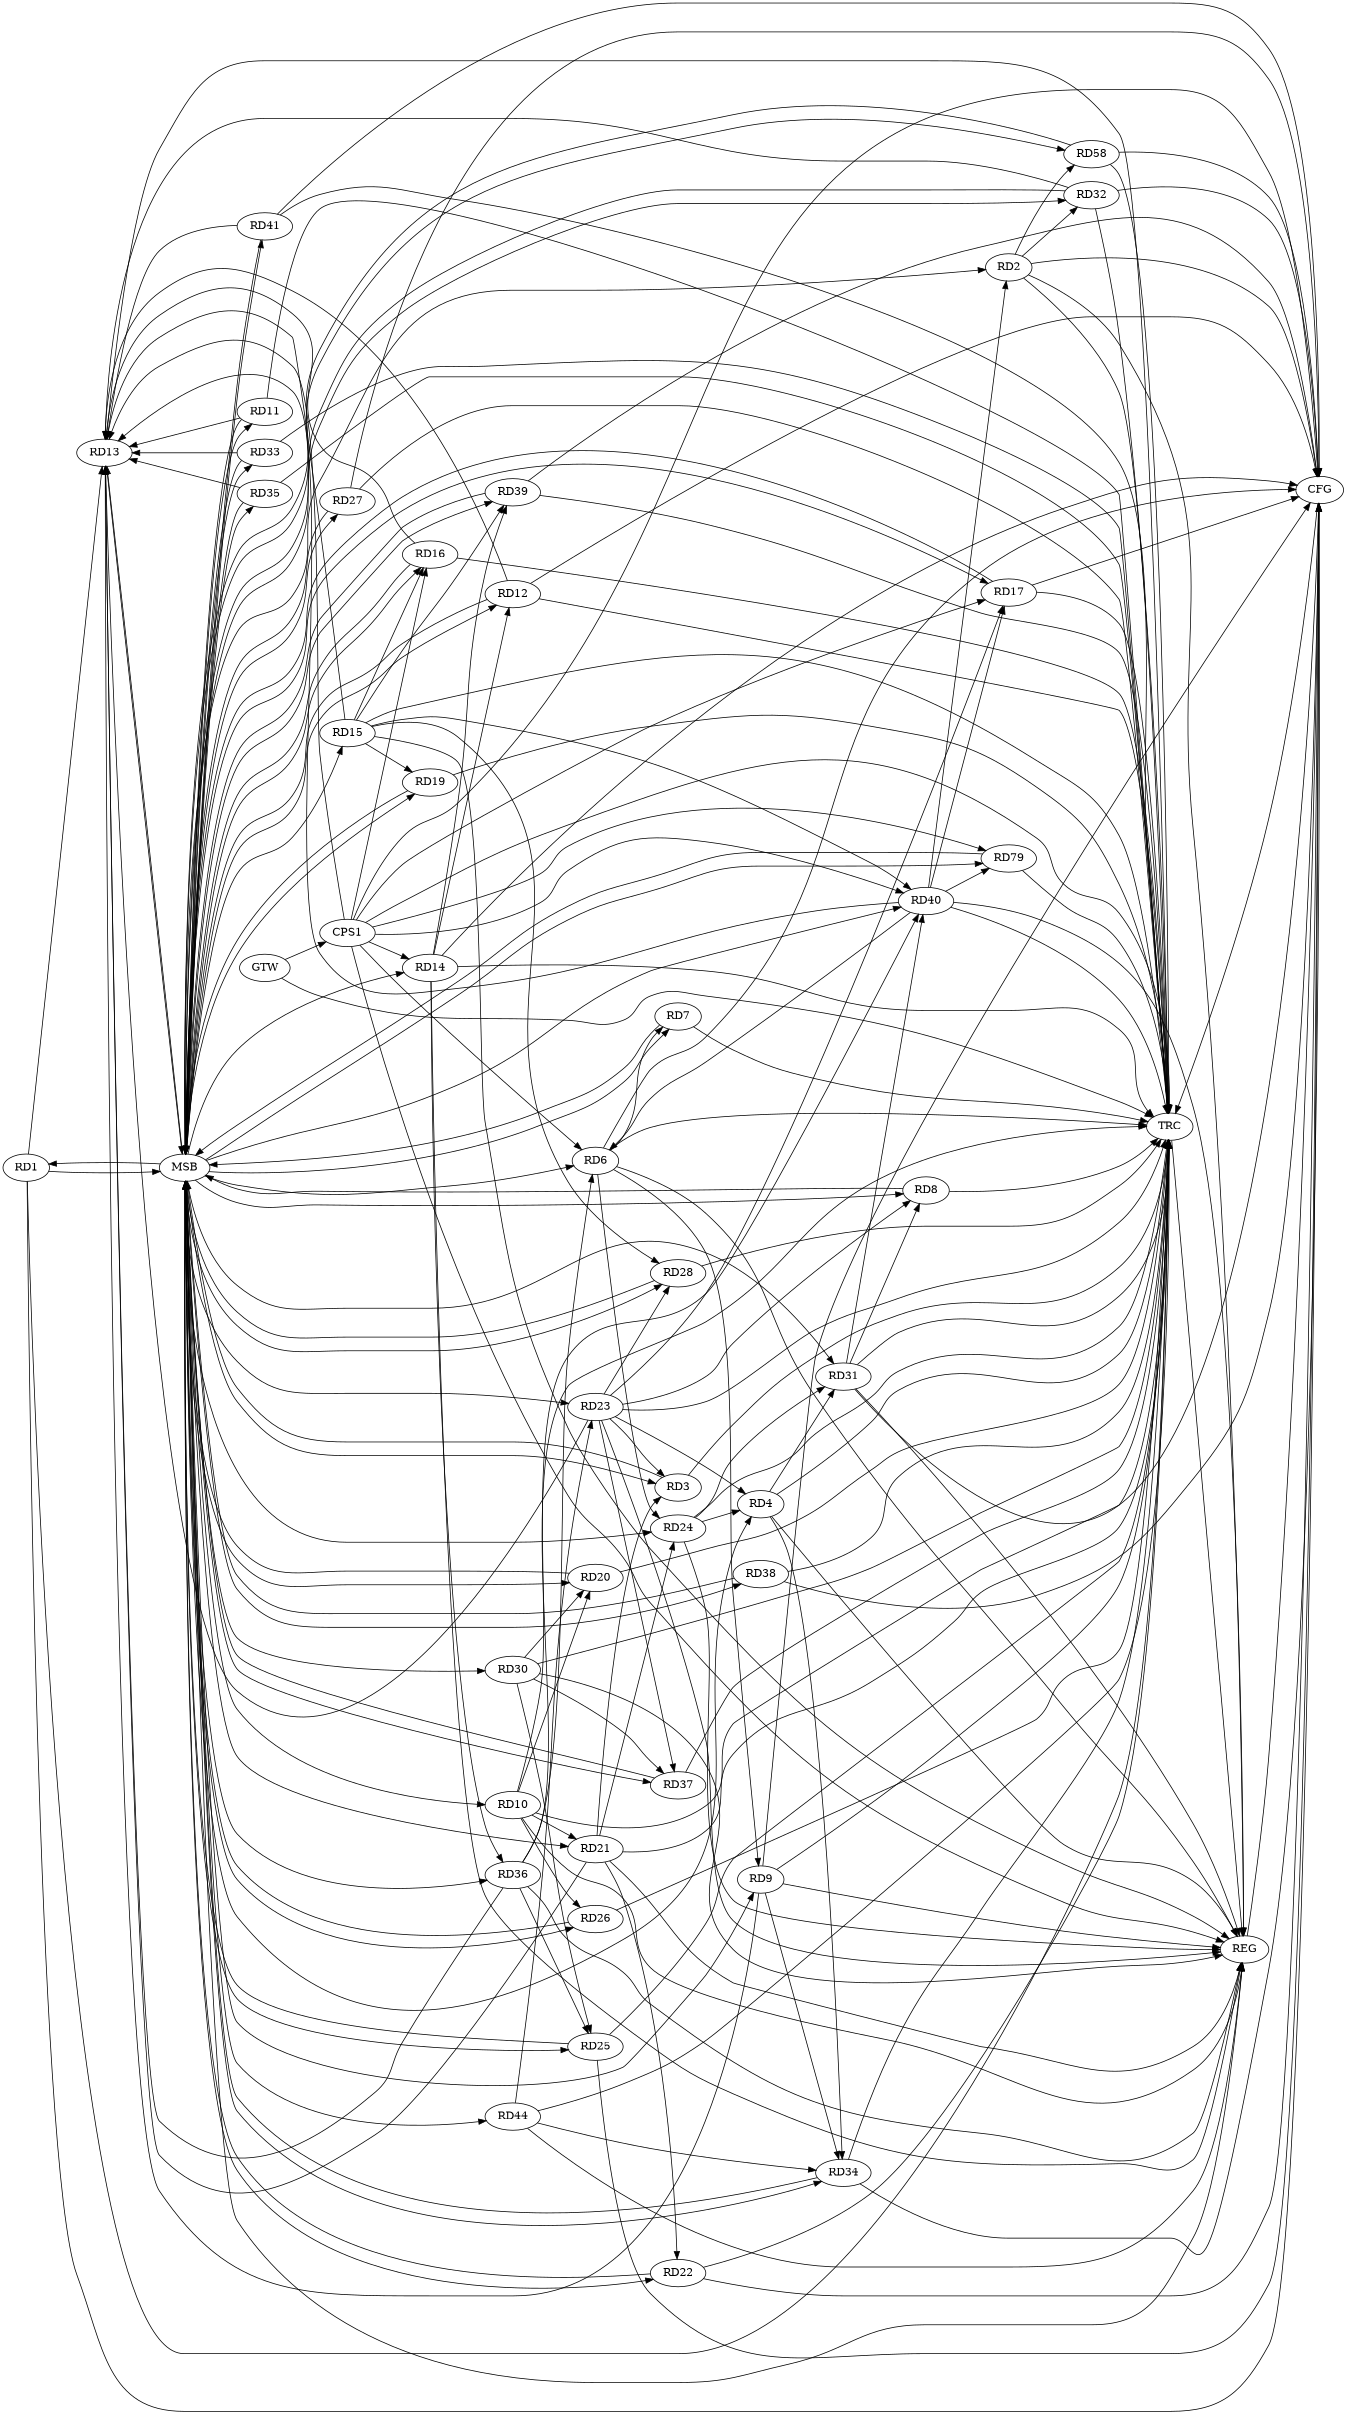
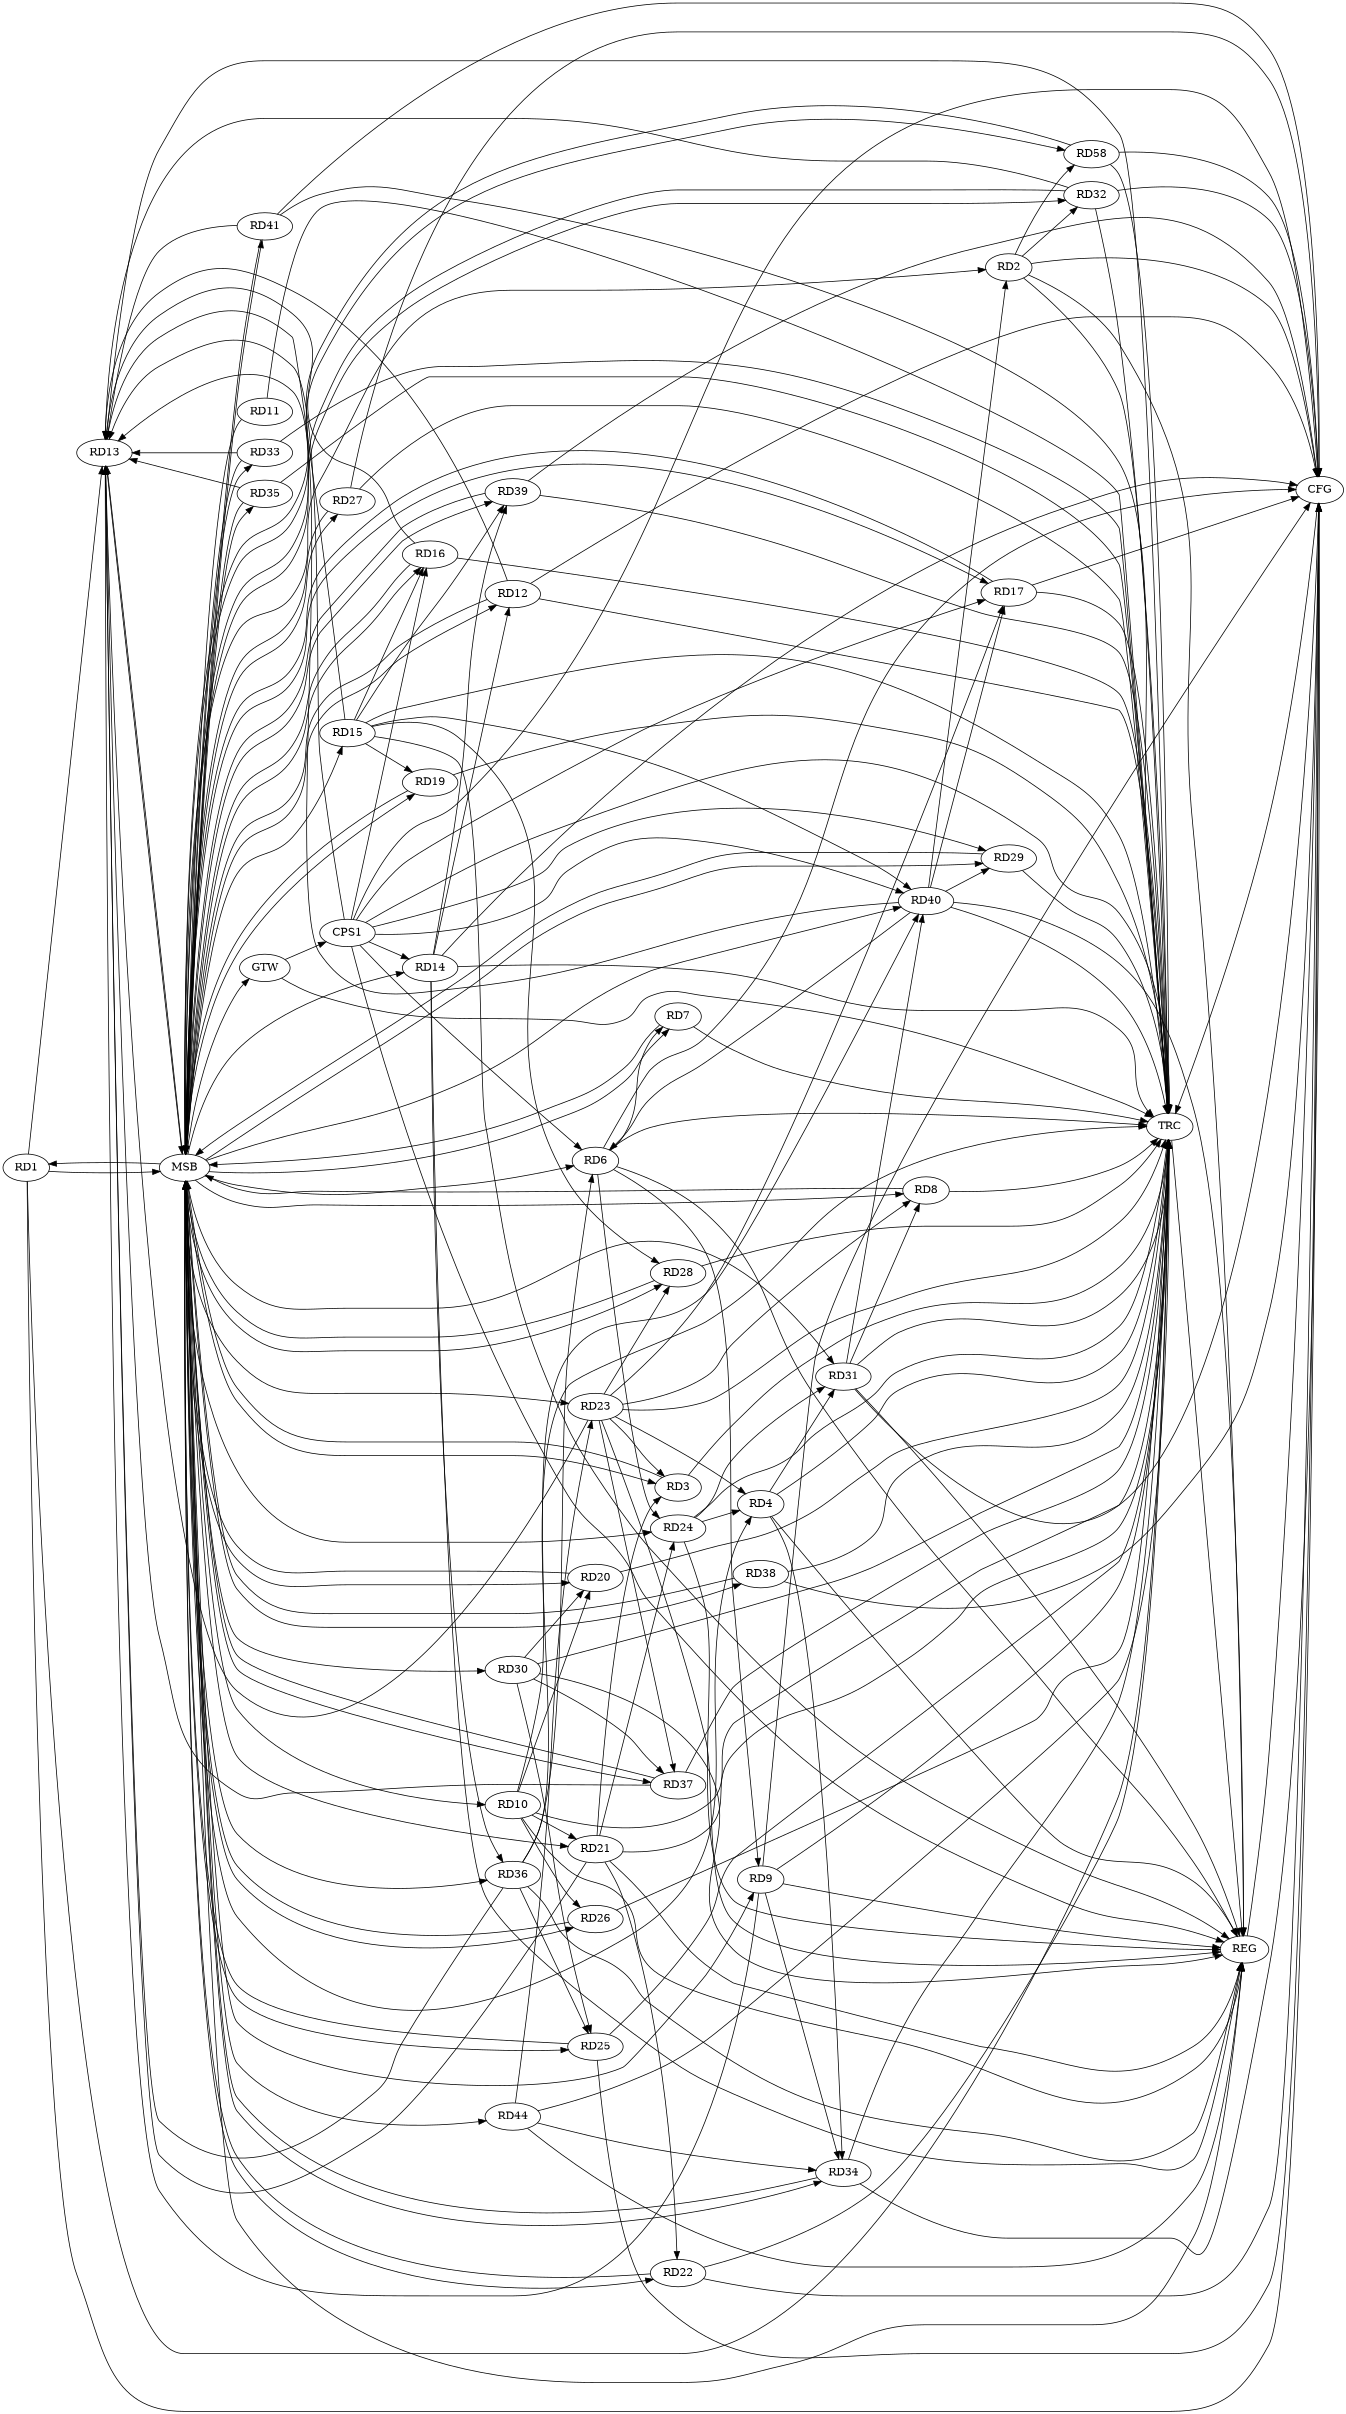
edge "RD11" -> "RD13": now "RD37" -> "RD13"
edge "MSB" -> "RD11": now "MSB" -> "GTW"
node "RD79": label "RD79" -> "RD29"
